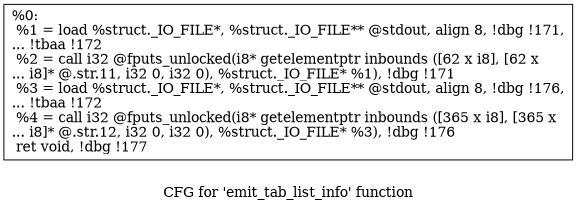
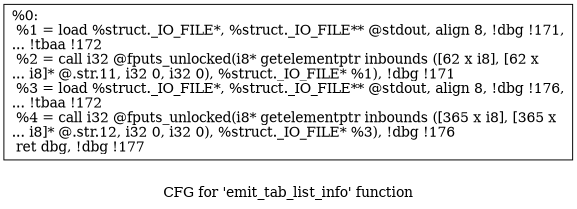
node "%0:": text "ret void, !dbg !177" -> "ret dbg, !dbg !177"
